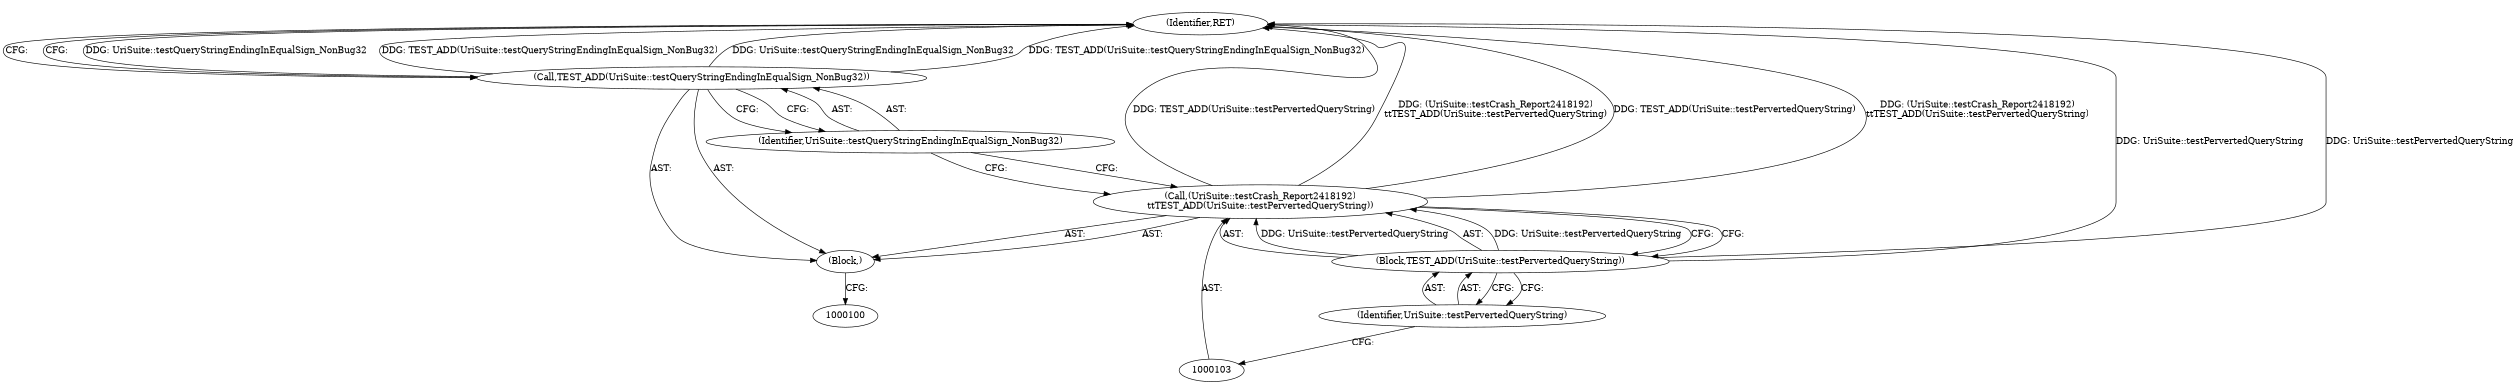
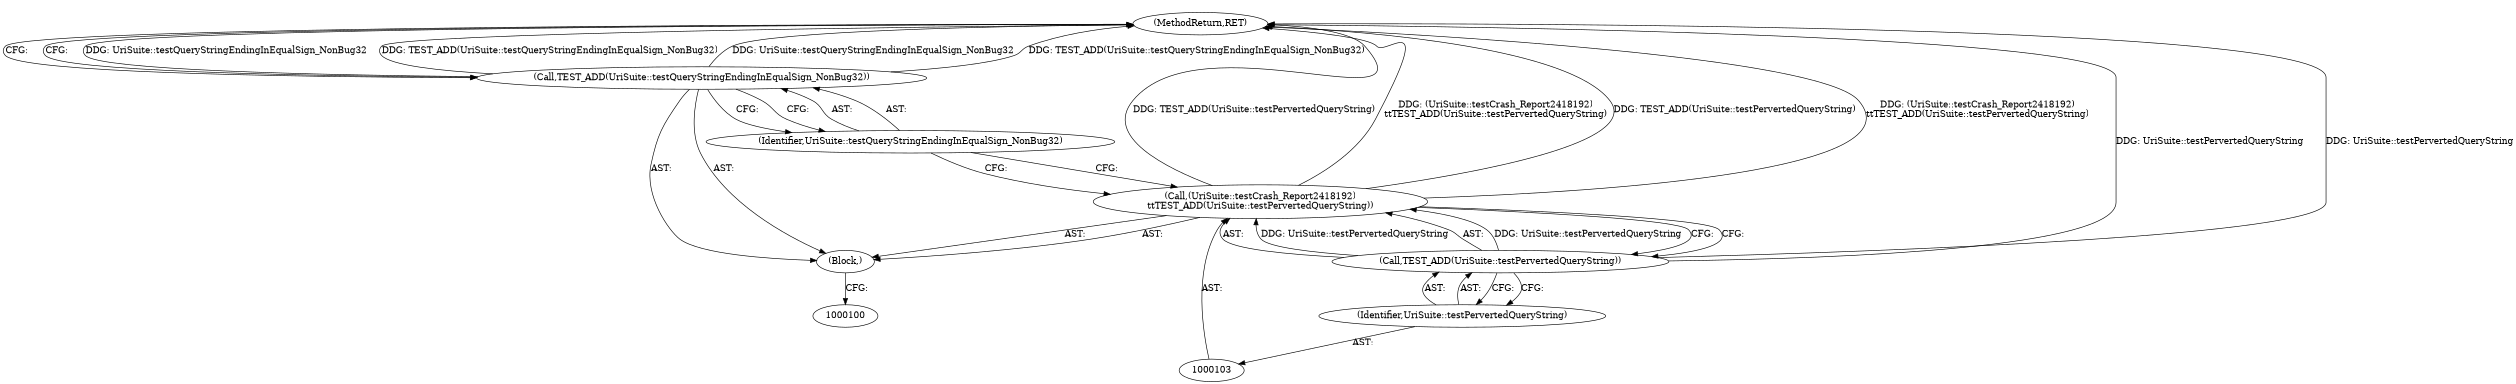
node "(Identifier,RET)": label "(Identifier,RET)" -> "(MethodReturn,RET)"
node "(Block,TEST_ADD(UriSuite::testPervertedQueryString))": label "(Block,TEST_ADD(UriSuite::testPervertedQueryString))" -> "(Call,TEST_ADD(UriSuite::testPervertedQueryString))"
edge "(Identifier,UriSuite::testPervertedQueryString)" -> "1000103": label "CFG: " -> "AST: "
